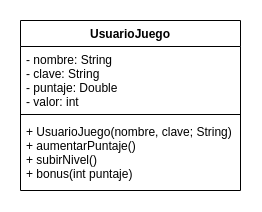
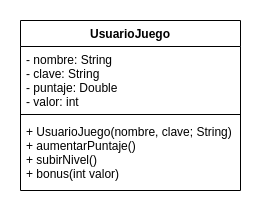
node "+ UsuarioJuego(nombre, clave; String) + aumentarPuntaje() + subirNivel() + bonus(int puntaje)": label "+ UsuarioJuego(nombre, clave; String) + aumentarPuntaje() + subirNivel() + bonus(int puntaje)" -> "+ UsuarioJuego(nombre, clave; String) + aumentarPuntaje() + subirNivel() + bonus(int valor)"
